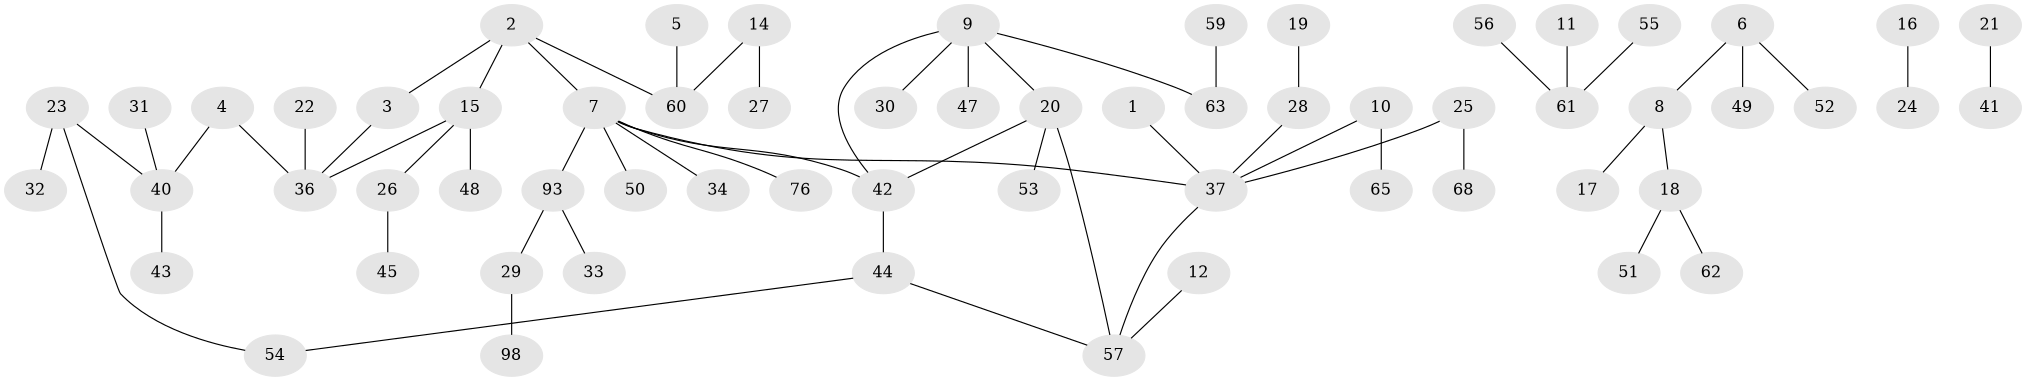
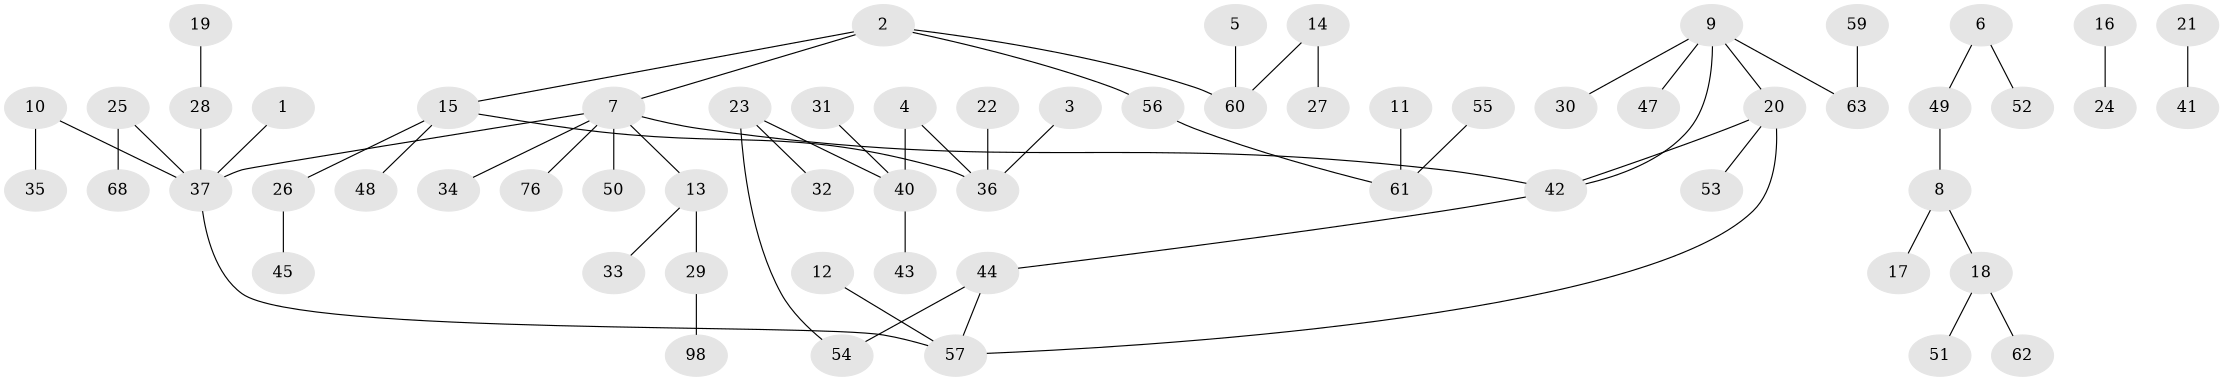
edge "6" -- "8": now "49" -- "8"
edge "2" -- "3": now "2" -- "56"
node "93": label "93" -> "13"
node "65": label "65" -> "35"
